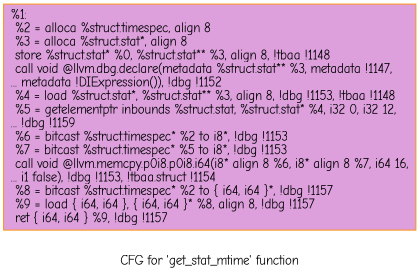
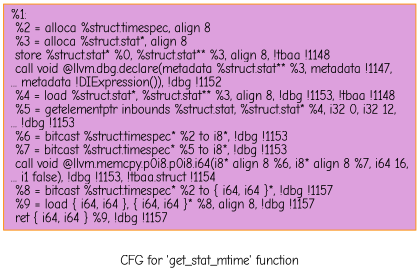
node "%1:": text "... !dbg !1159" -> "... !dbg !1153"
